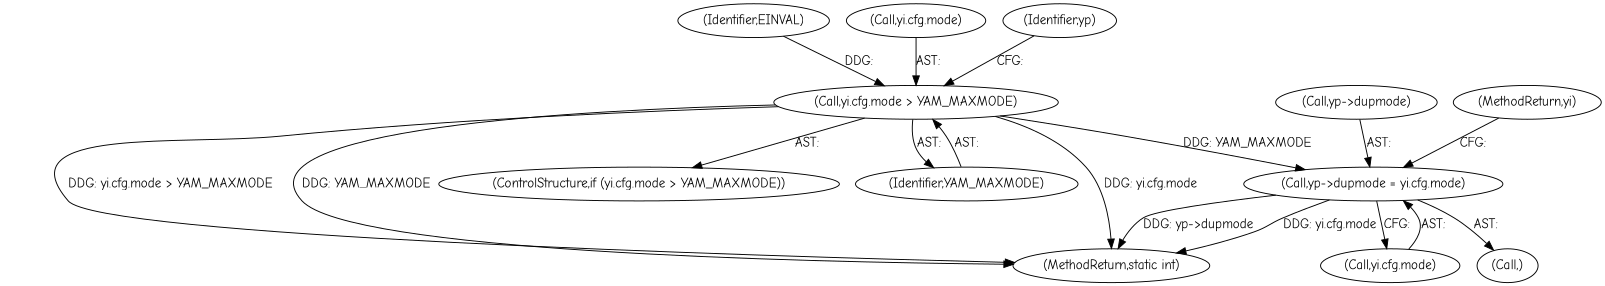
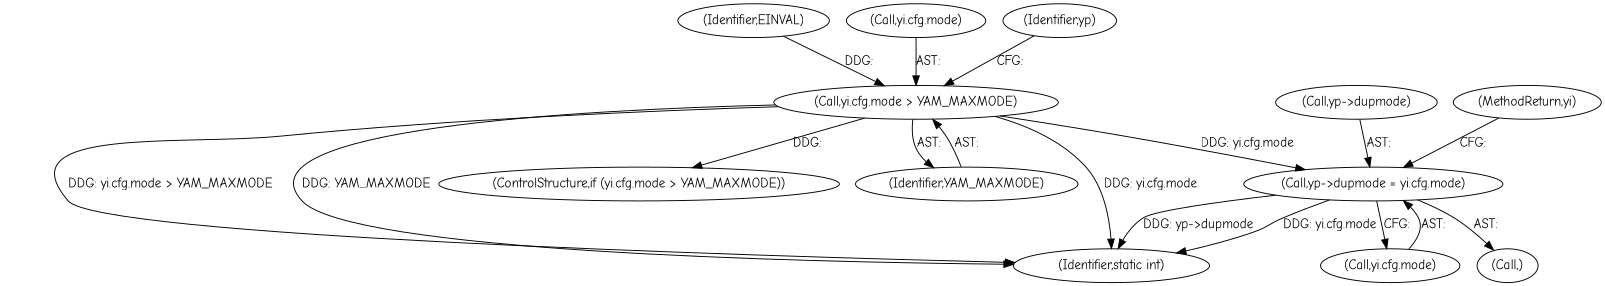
edge "(Call,yi.cfg.mode > YAM_MAXMODE)" -> "(ControlStructure,if (yi.cfg.mode > YAM_MAXMODE))": label "AST: " -> "DDG: "
edge "(Call,yi.cfg.mode > YAM_MAXMODE)" -> "(Call,yp->dupmode = yi.cfg.mode)": label "DDG: YAM_MAXMODE" -> "DDG: yi.cfg.mode"
node "(MethodReturn,static int)": label "(MethodReturn,static int)" -> "(Identifier,static int)"
